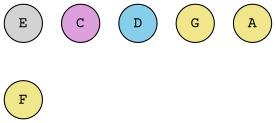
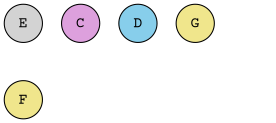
node "A": removed
